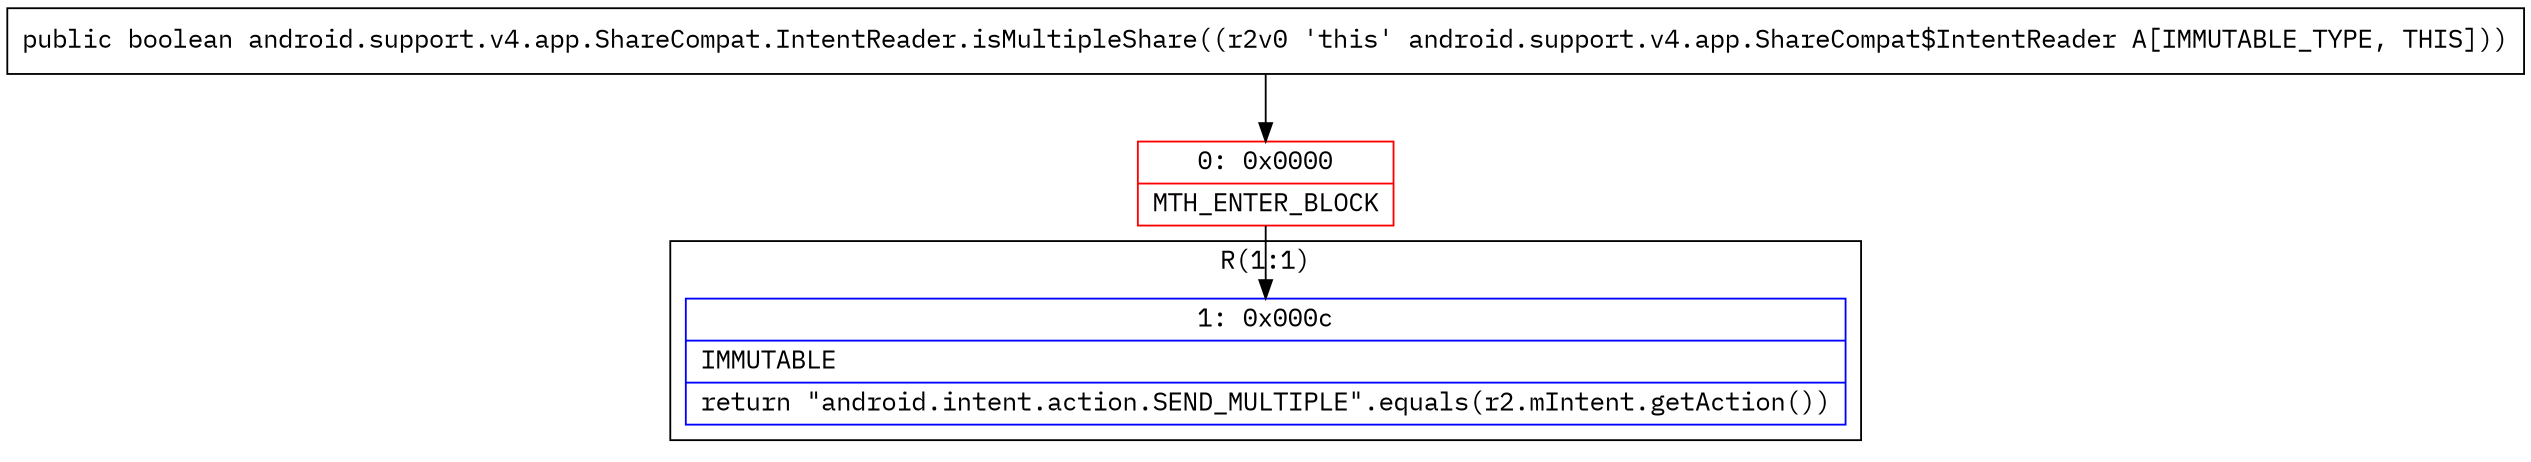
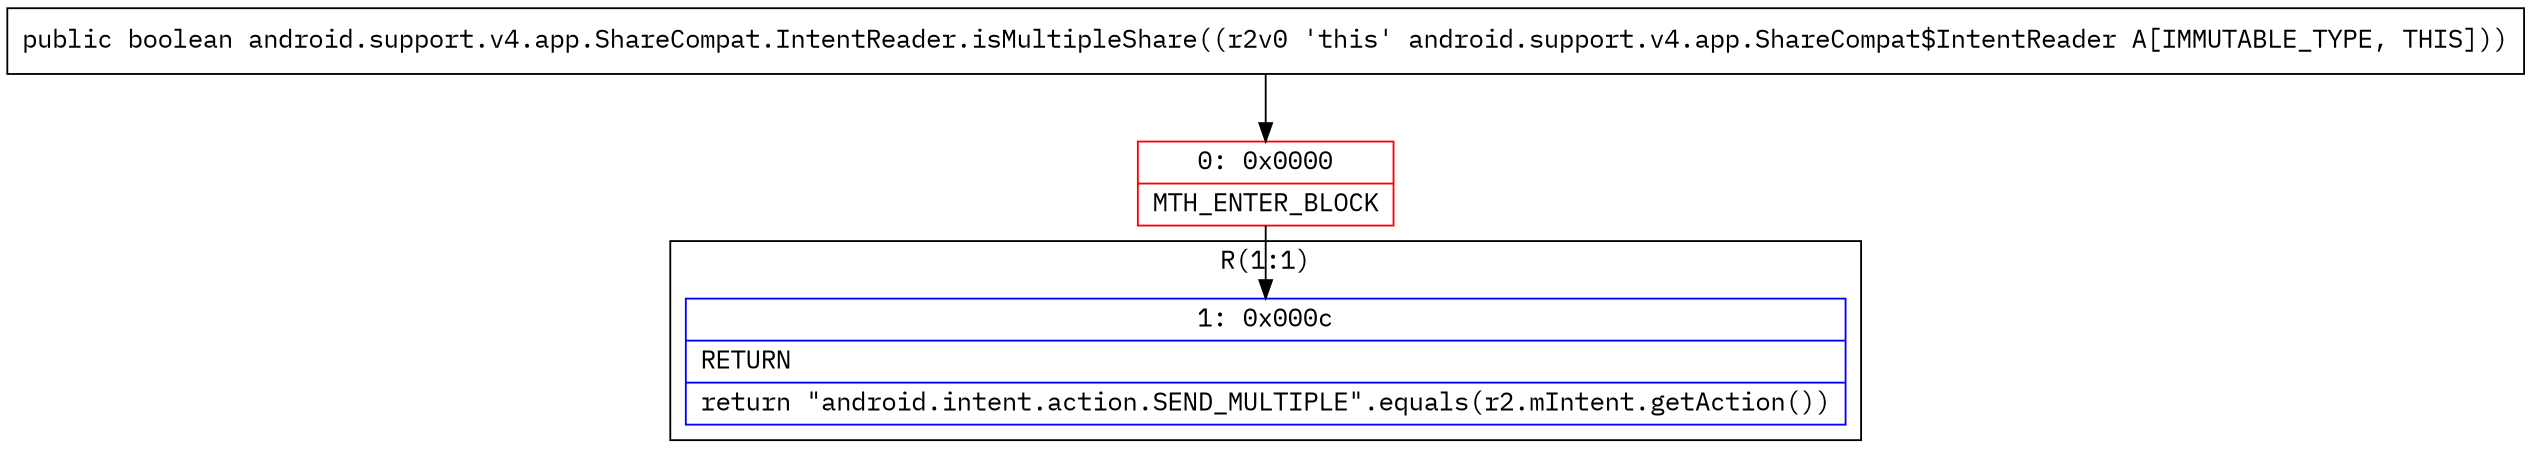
node "1: 0x000c": text "IMMUTABLE" -> "RETURN"
